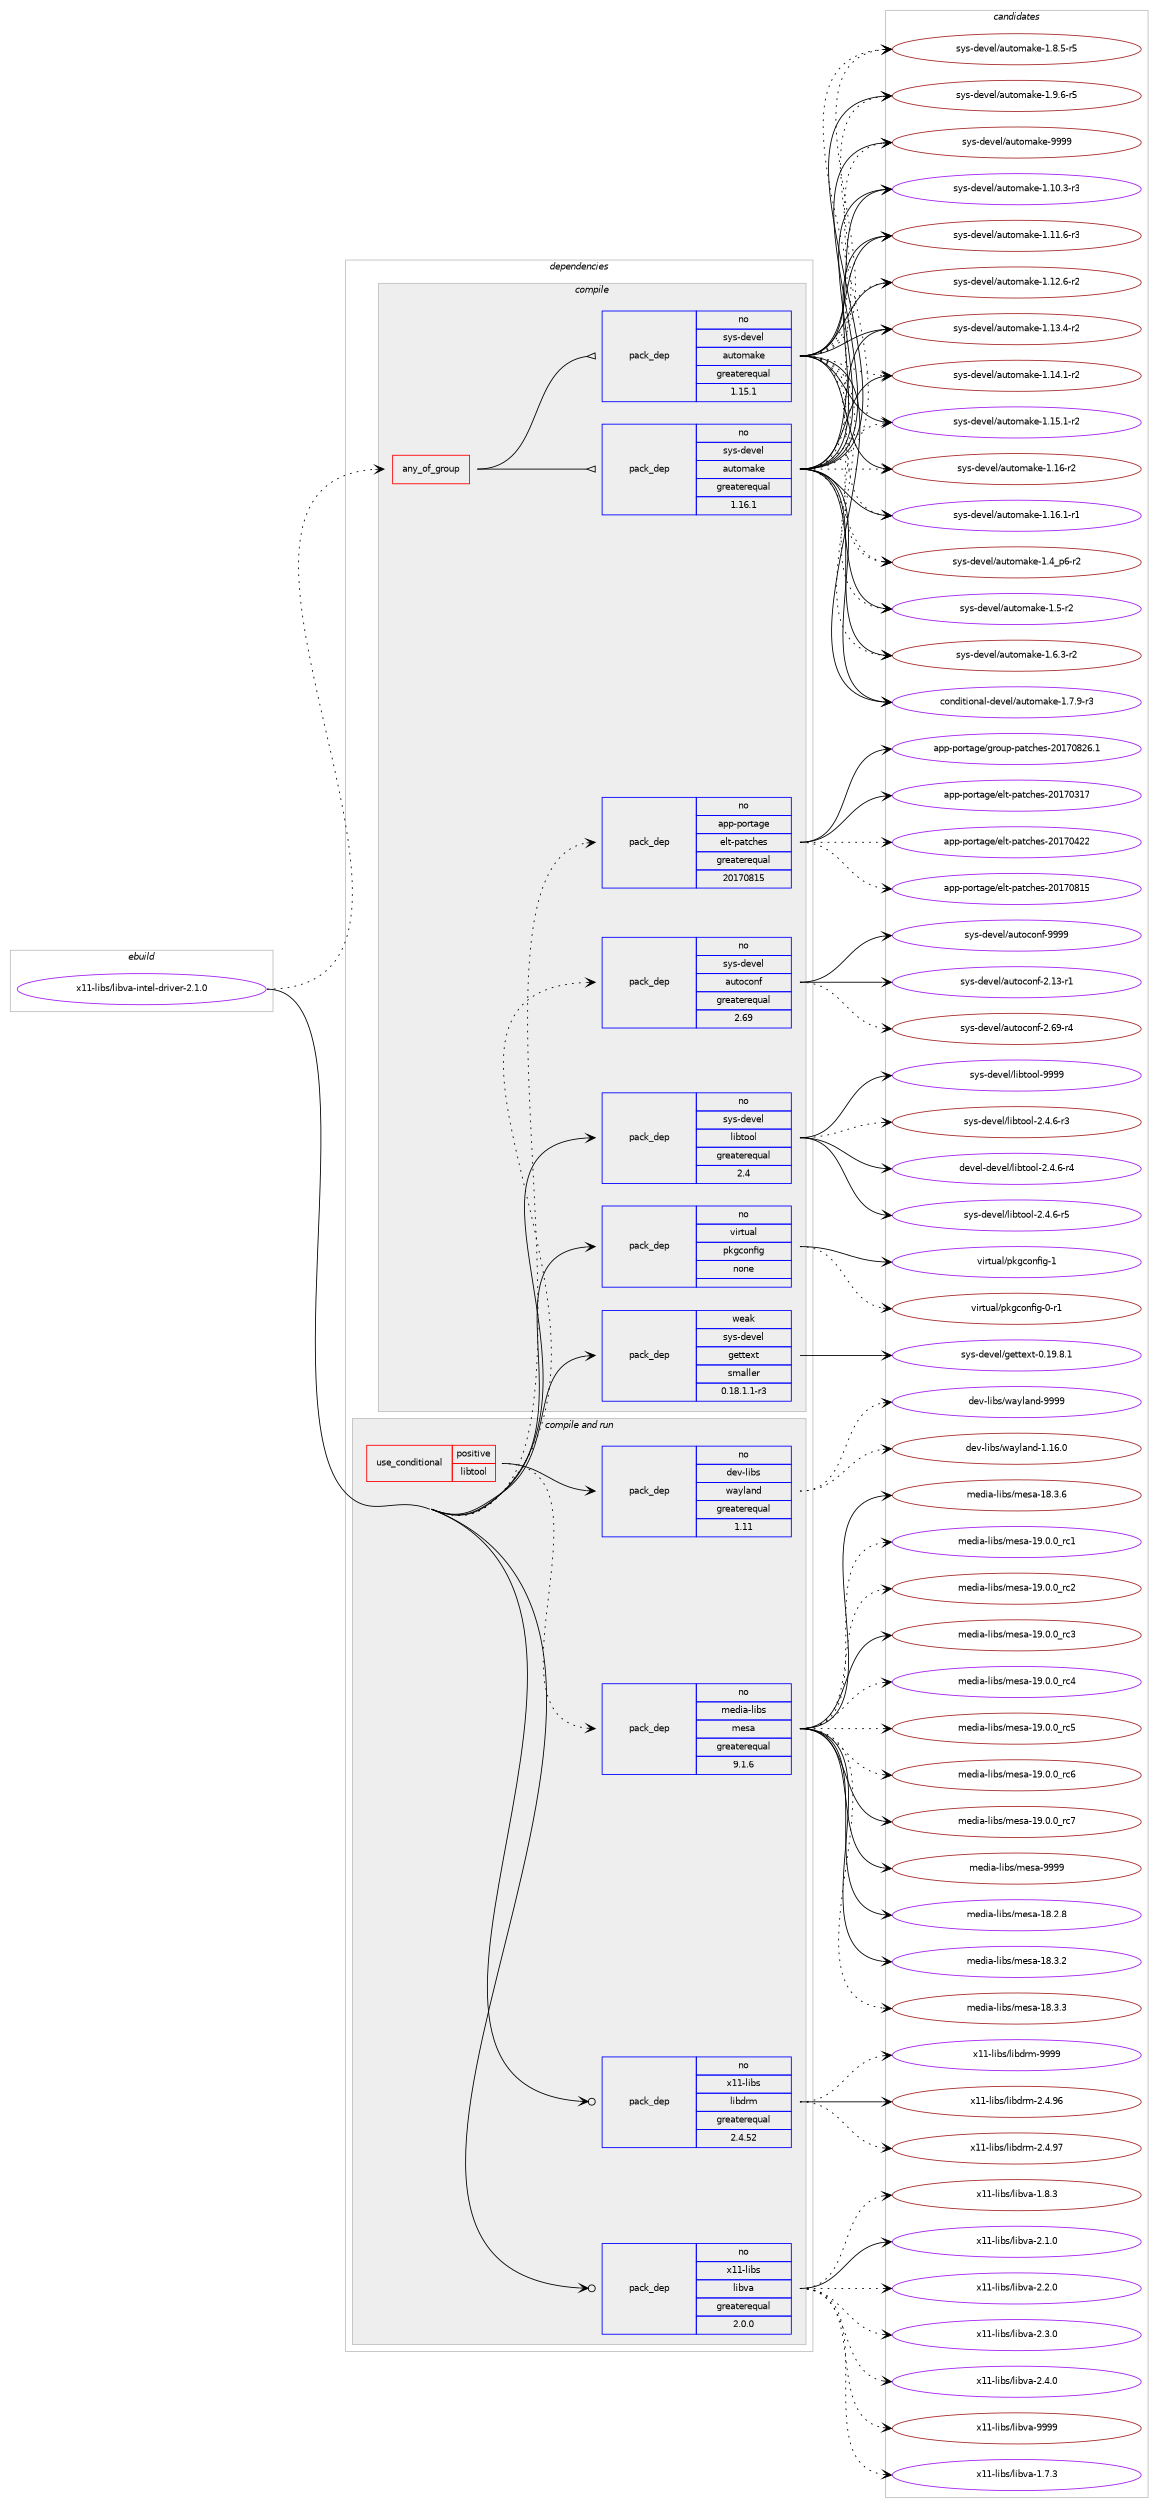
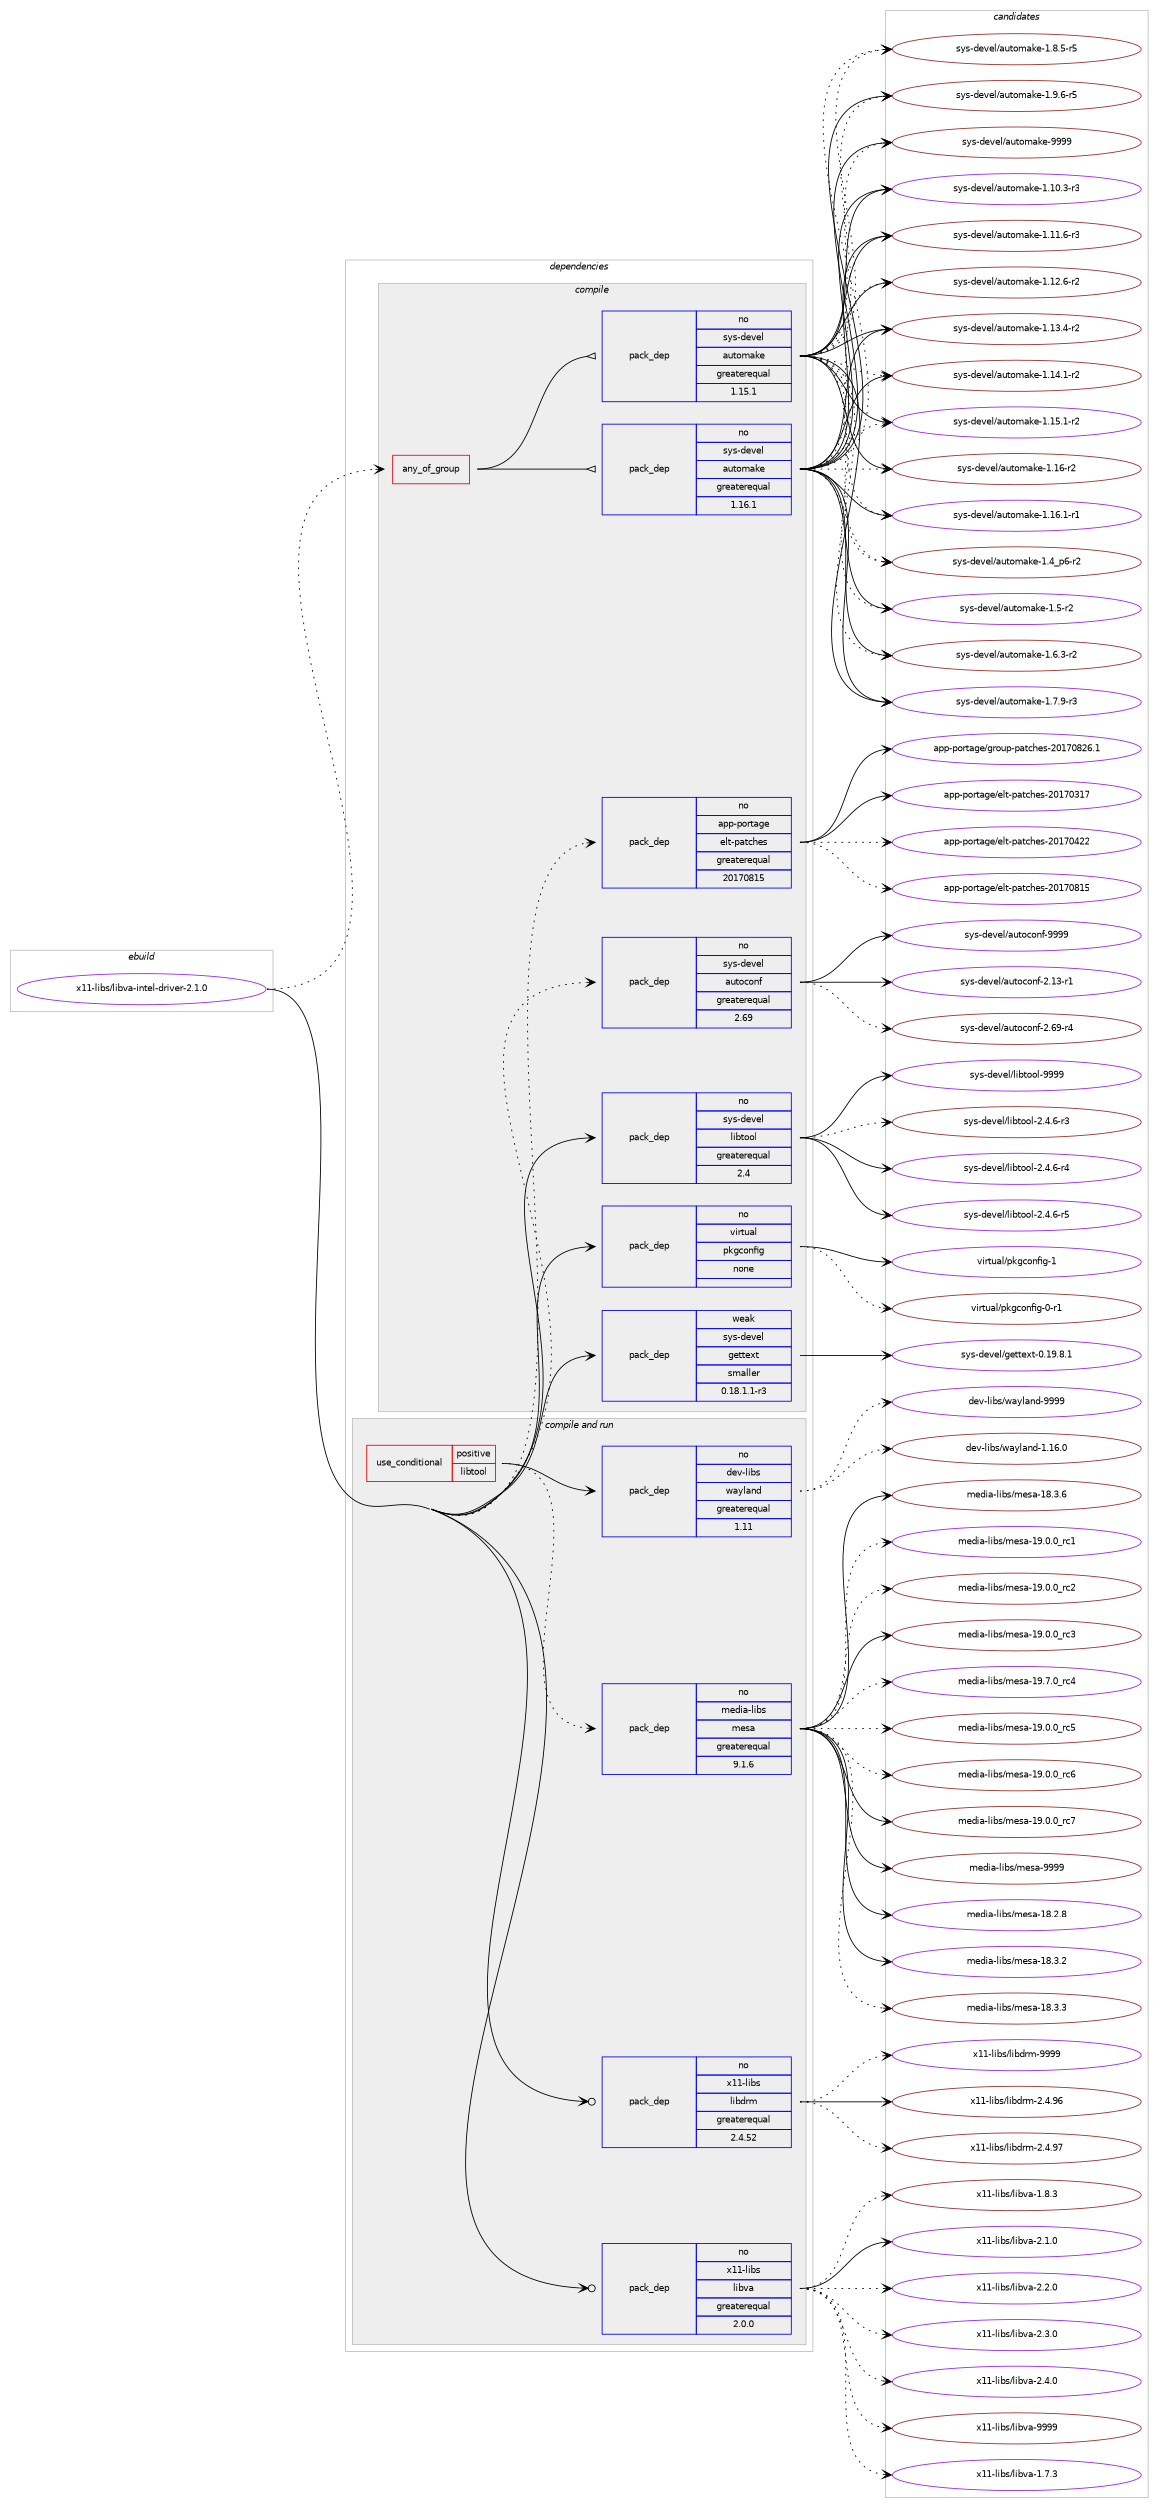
node "conditional-devel/automake-1.7.9-r3": label "conditional-devel/automake-1.7.9-r3" -> "sys-devel/automake-1.7.9-r3"
node "devel-devel/libtool-2.4.6-r4": label "devel-devel/libtool-2.4.6-r4" -> "sys-devel/libtool-2.4.6-r4"
node "media-libs/mesa-19.0.0_rc4": label "media-libs/mesa-19.0.0_rc4" -> "media-libs/mesa-19.7.0_rc4"
